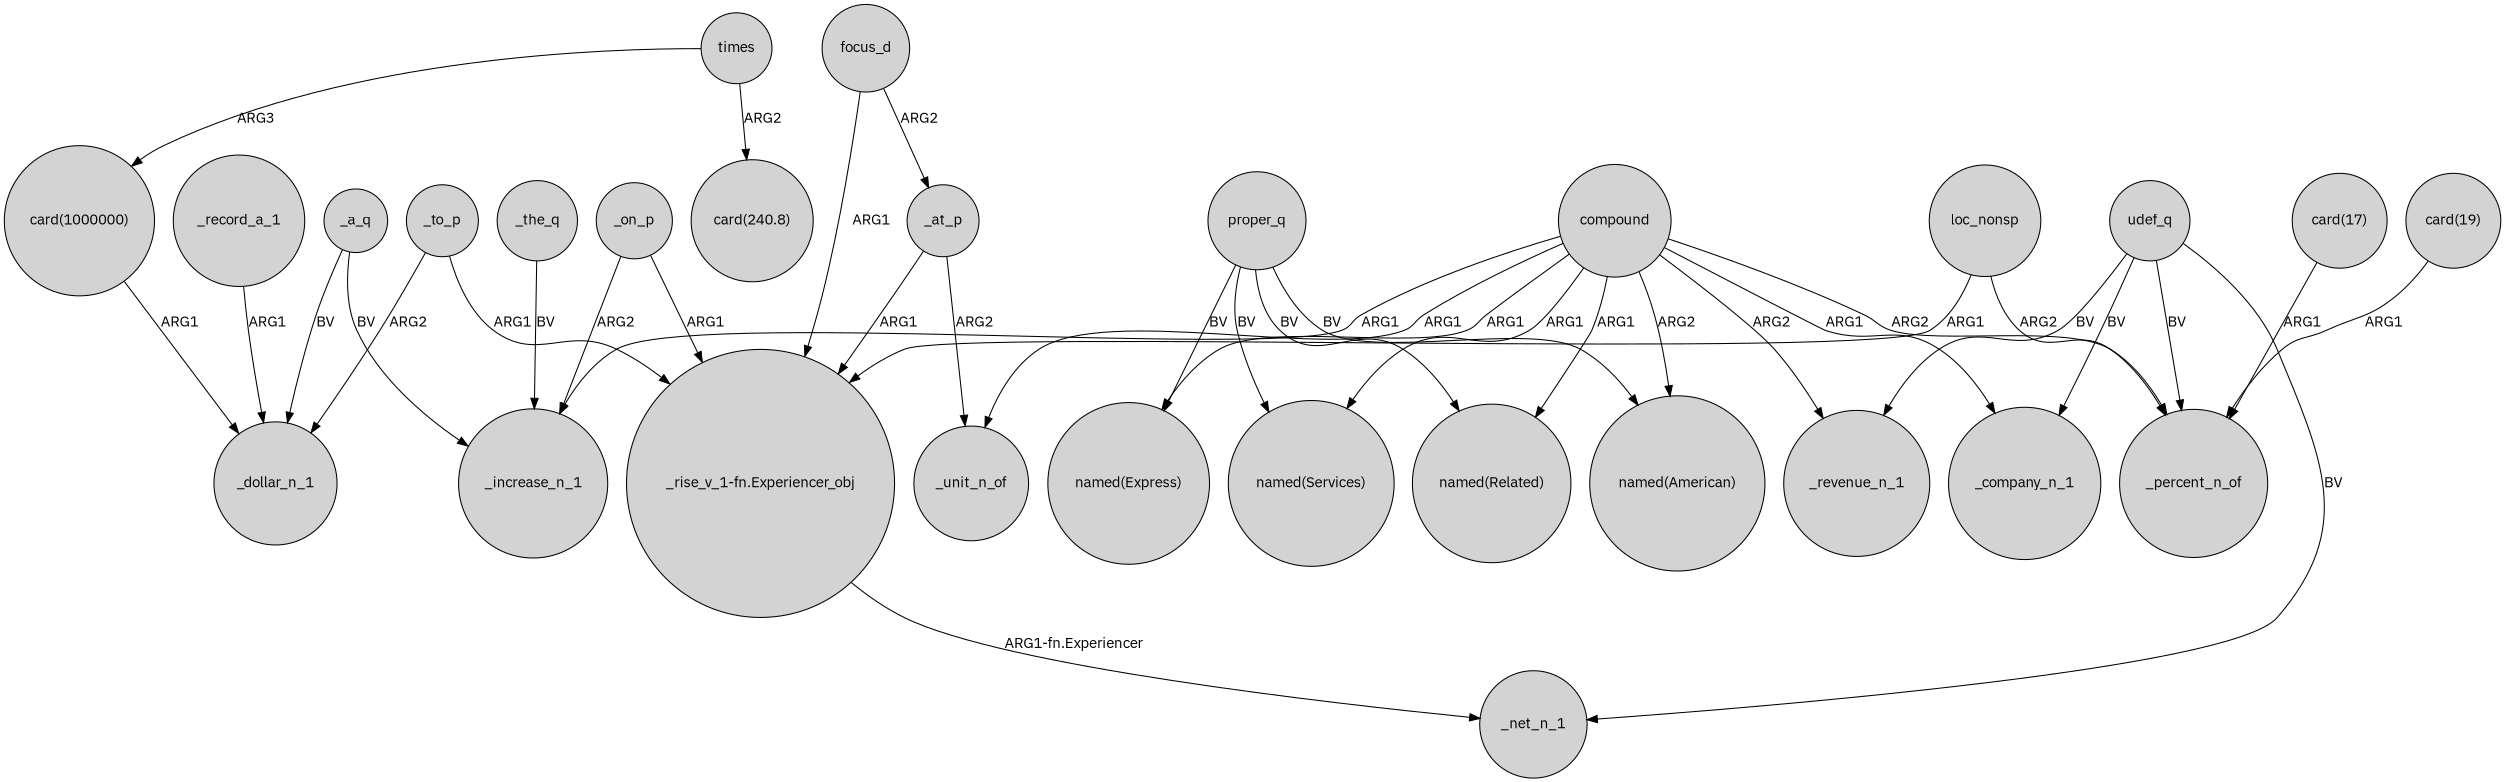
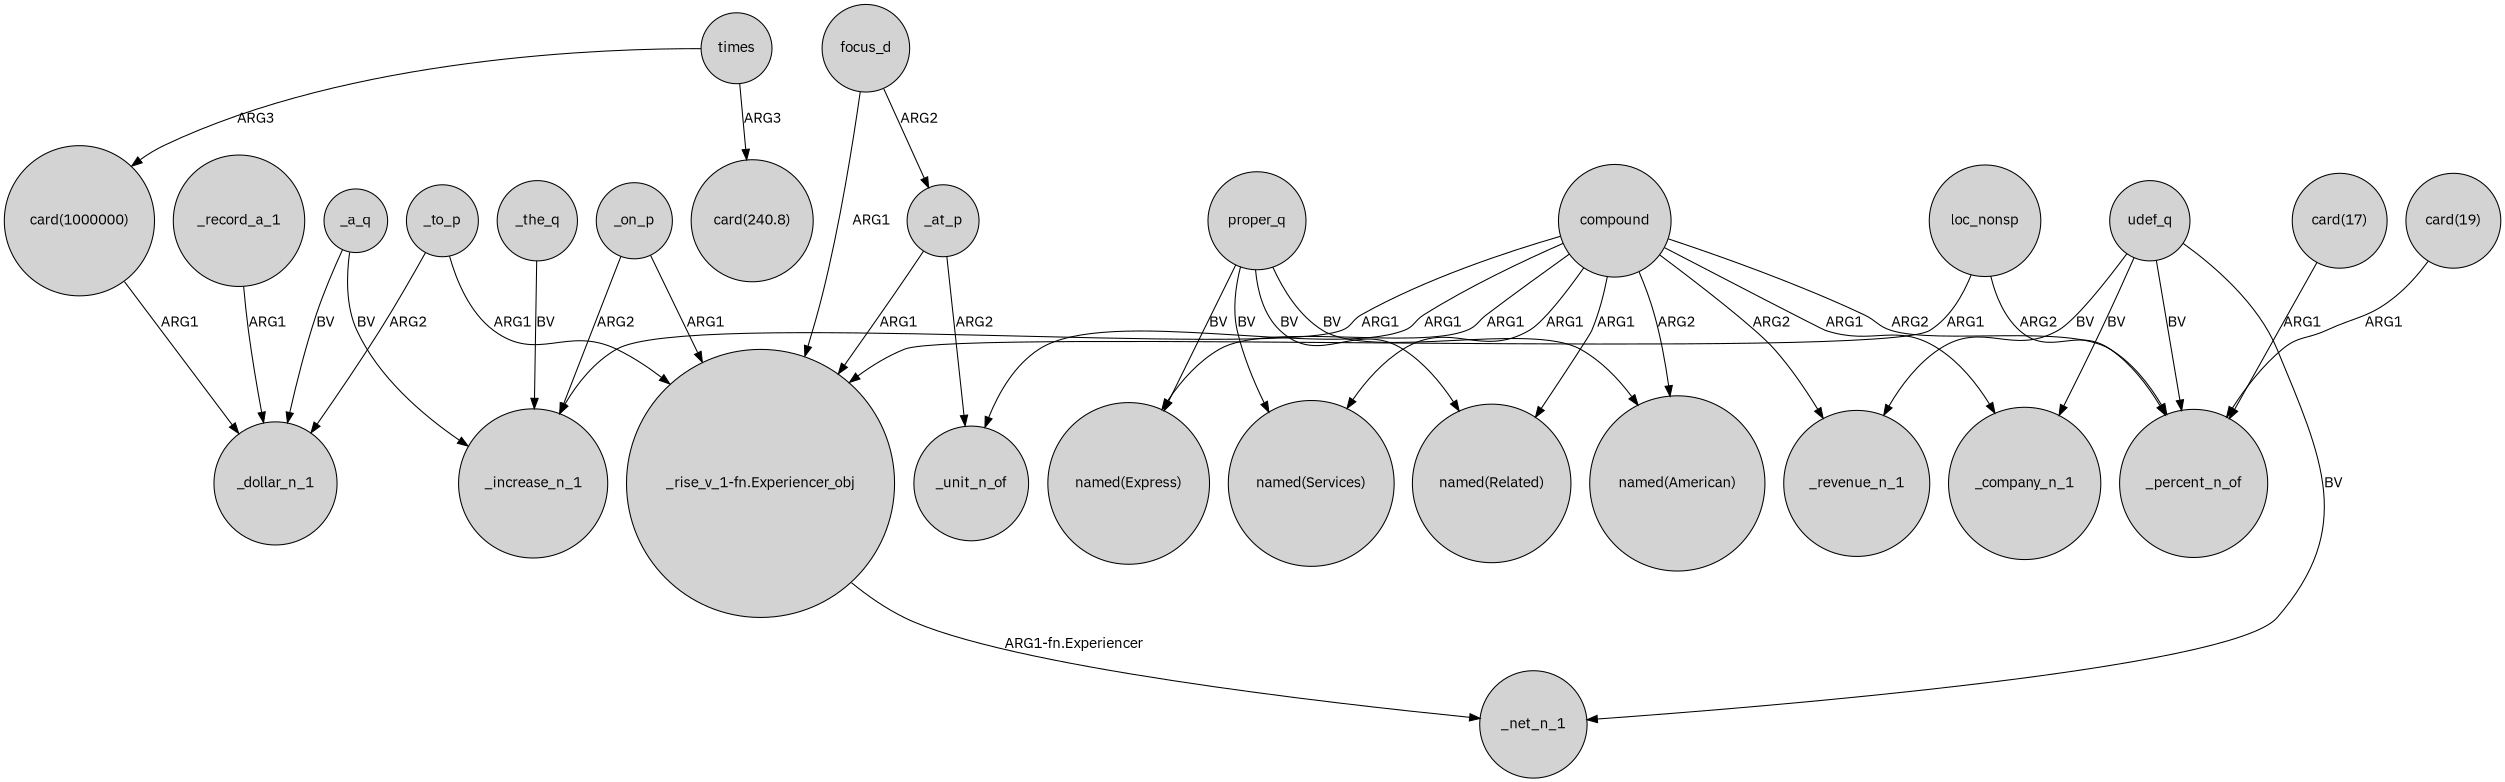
edge "times" -> "card(240.8)": label "ARG2" -> "ARG3"
